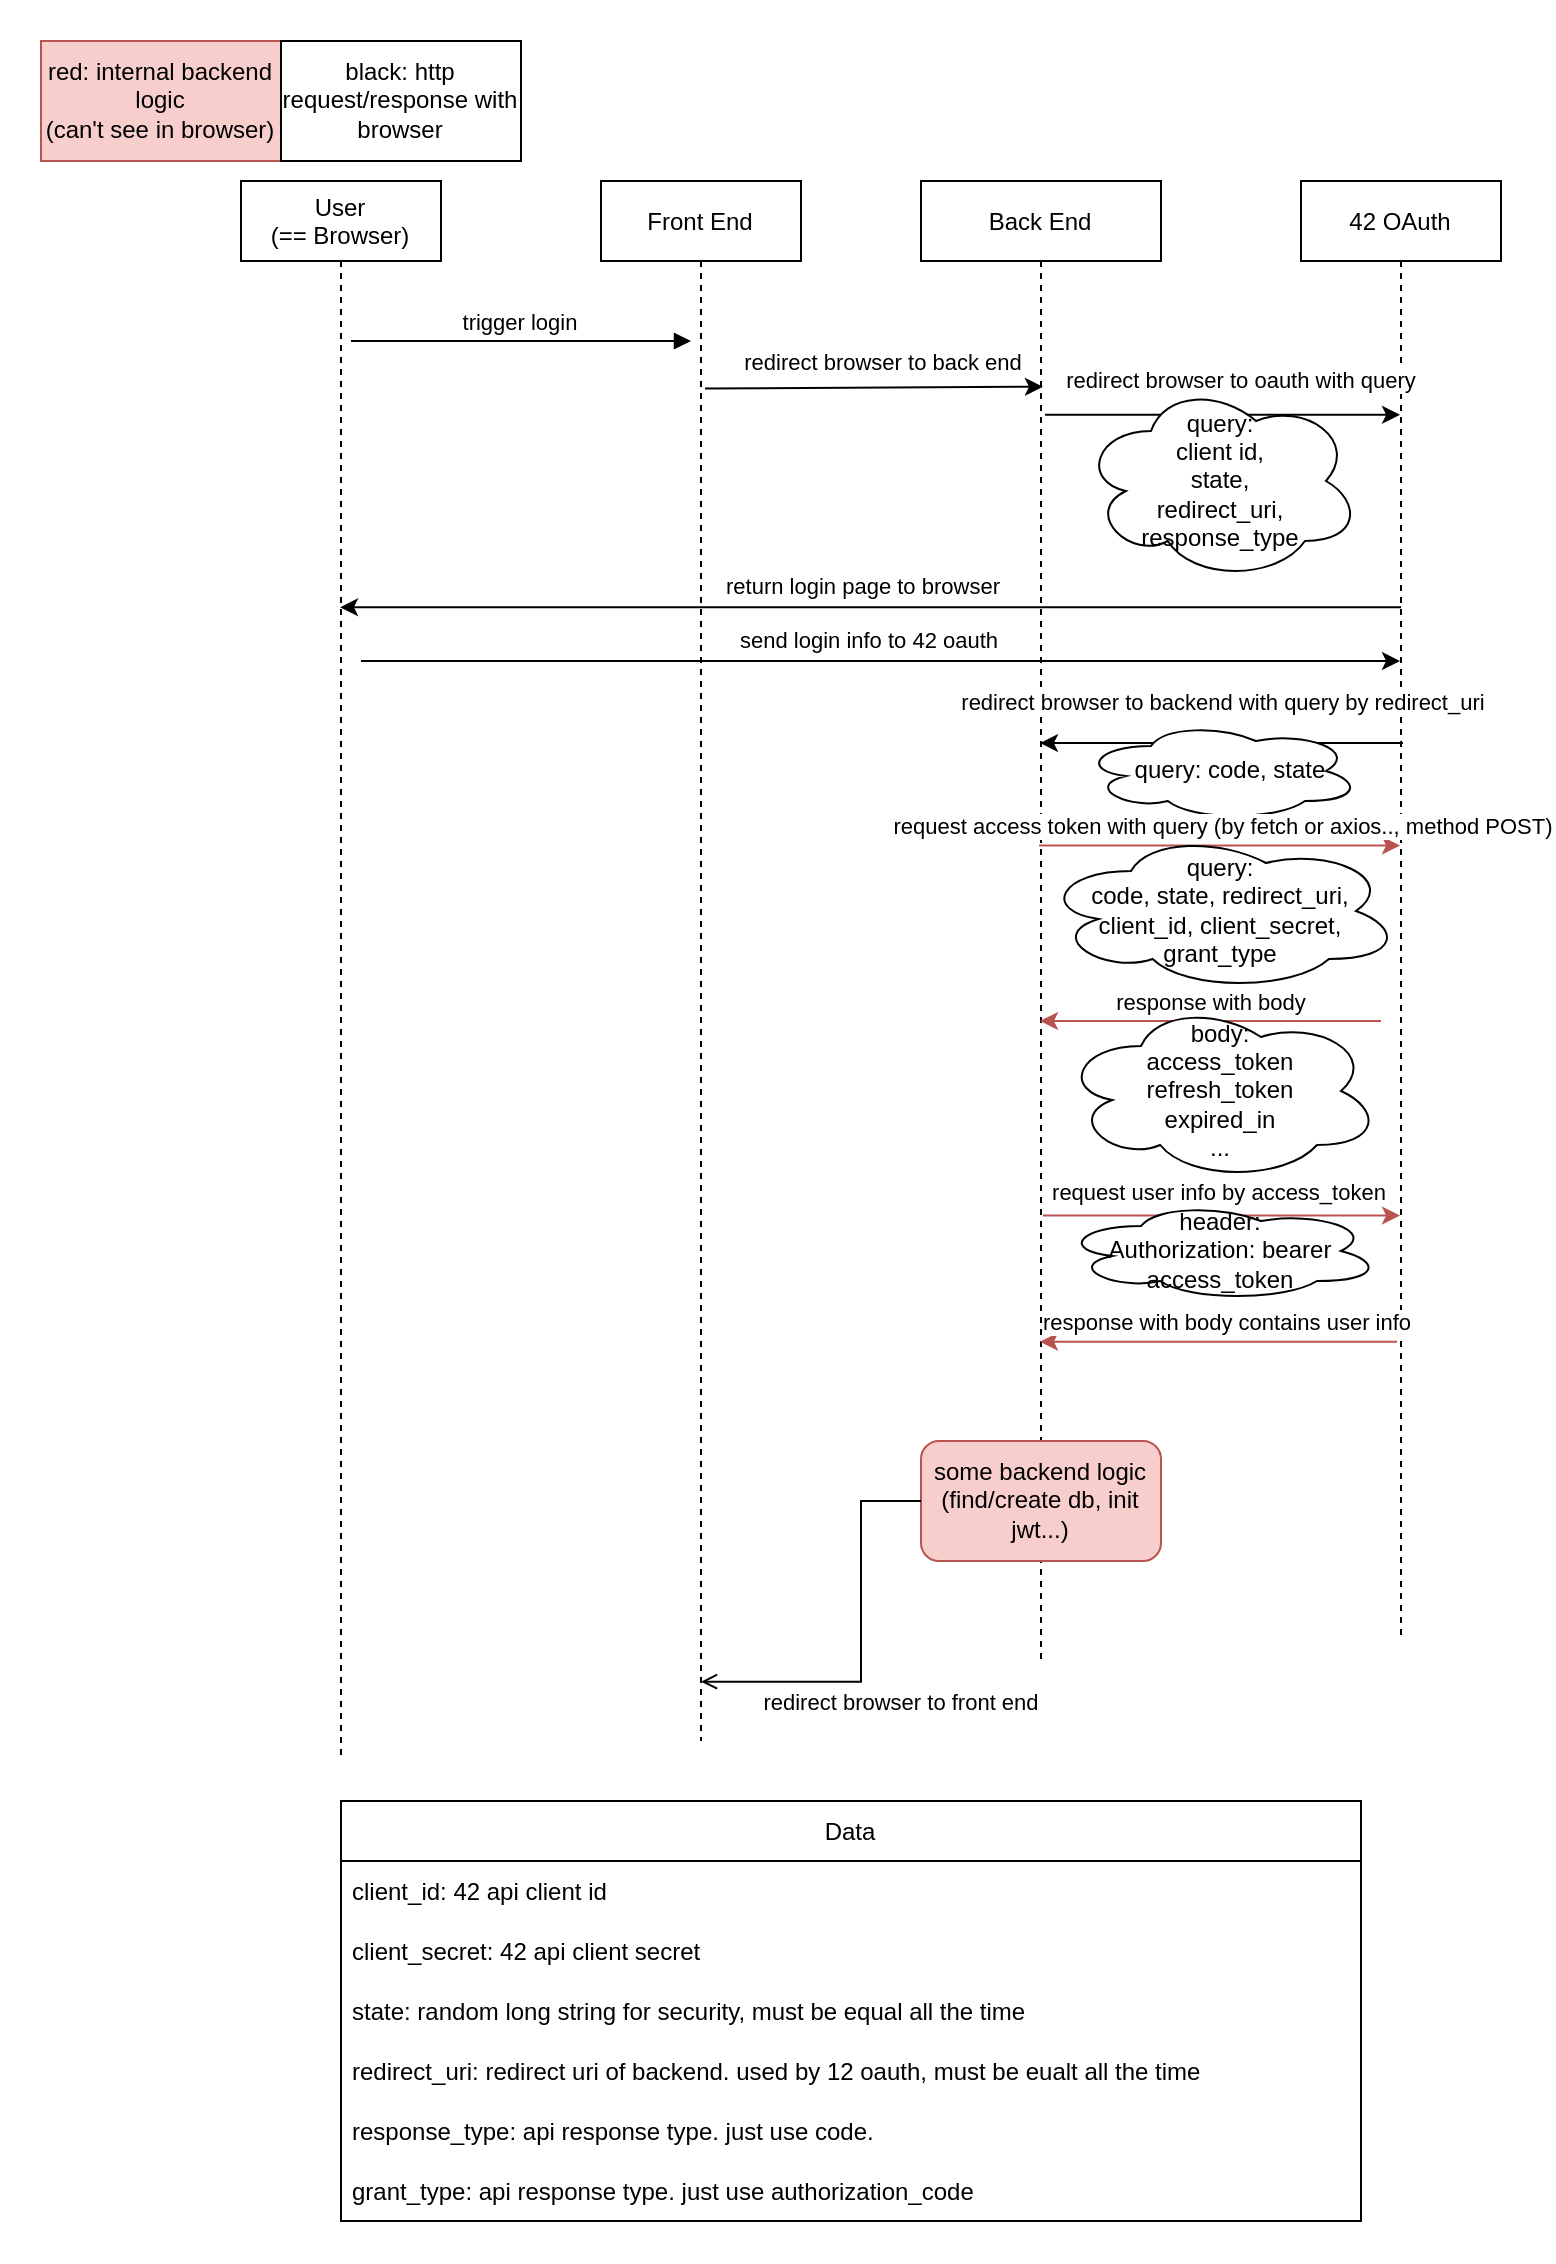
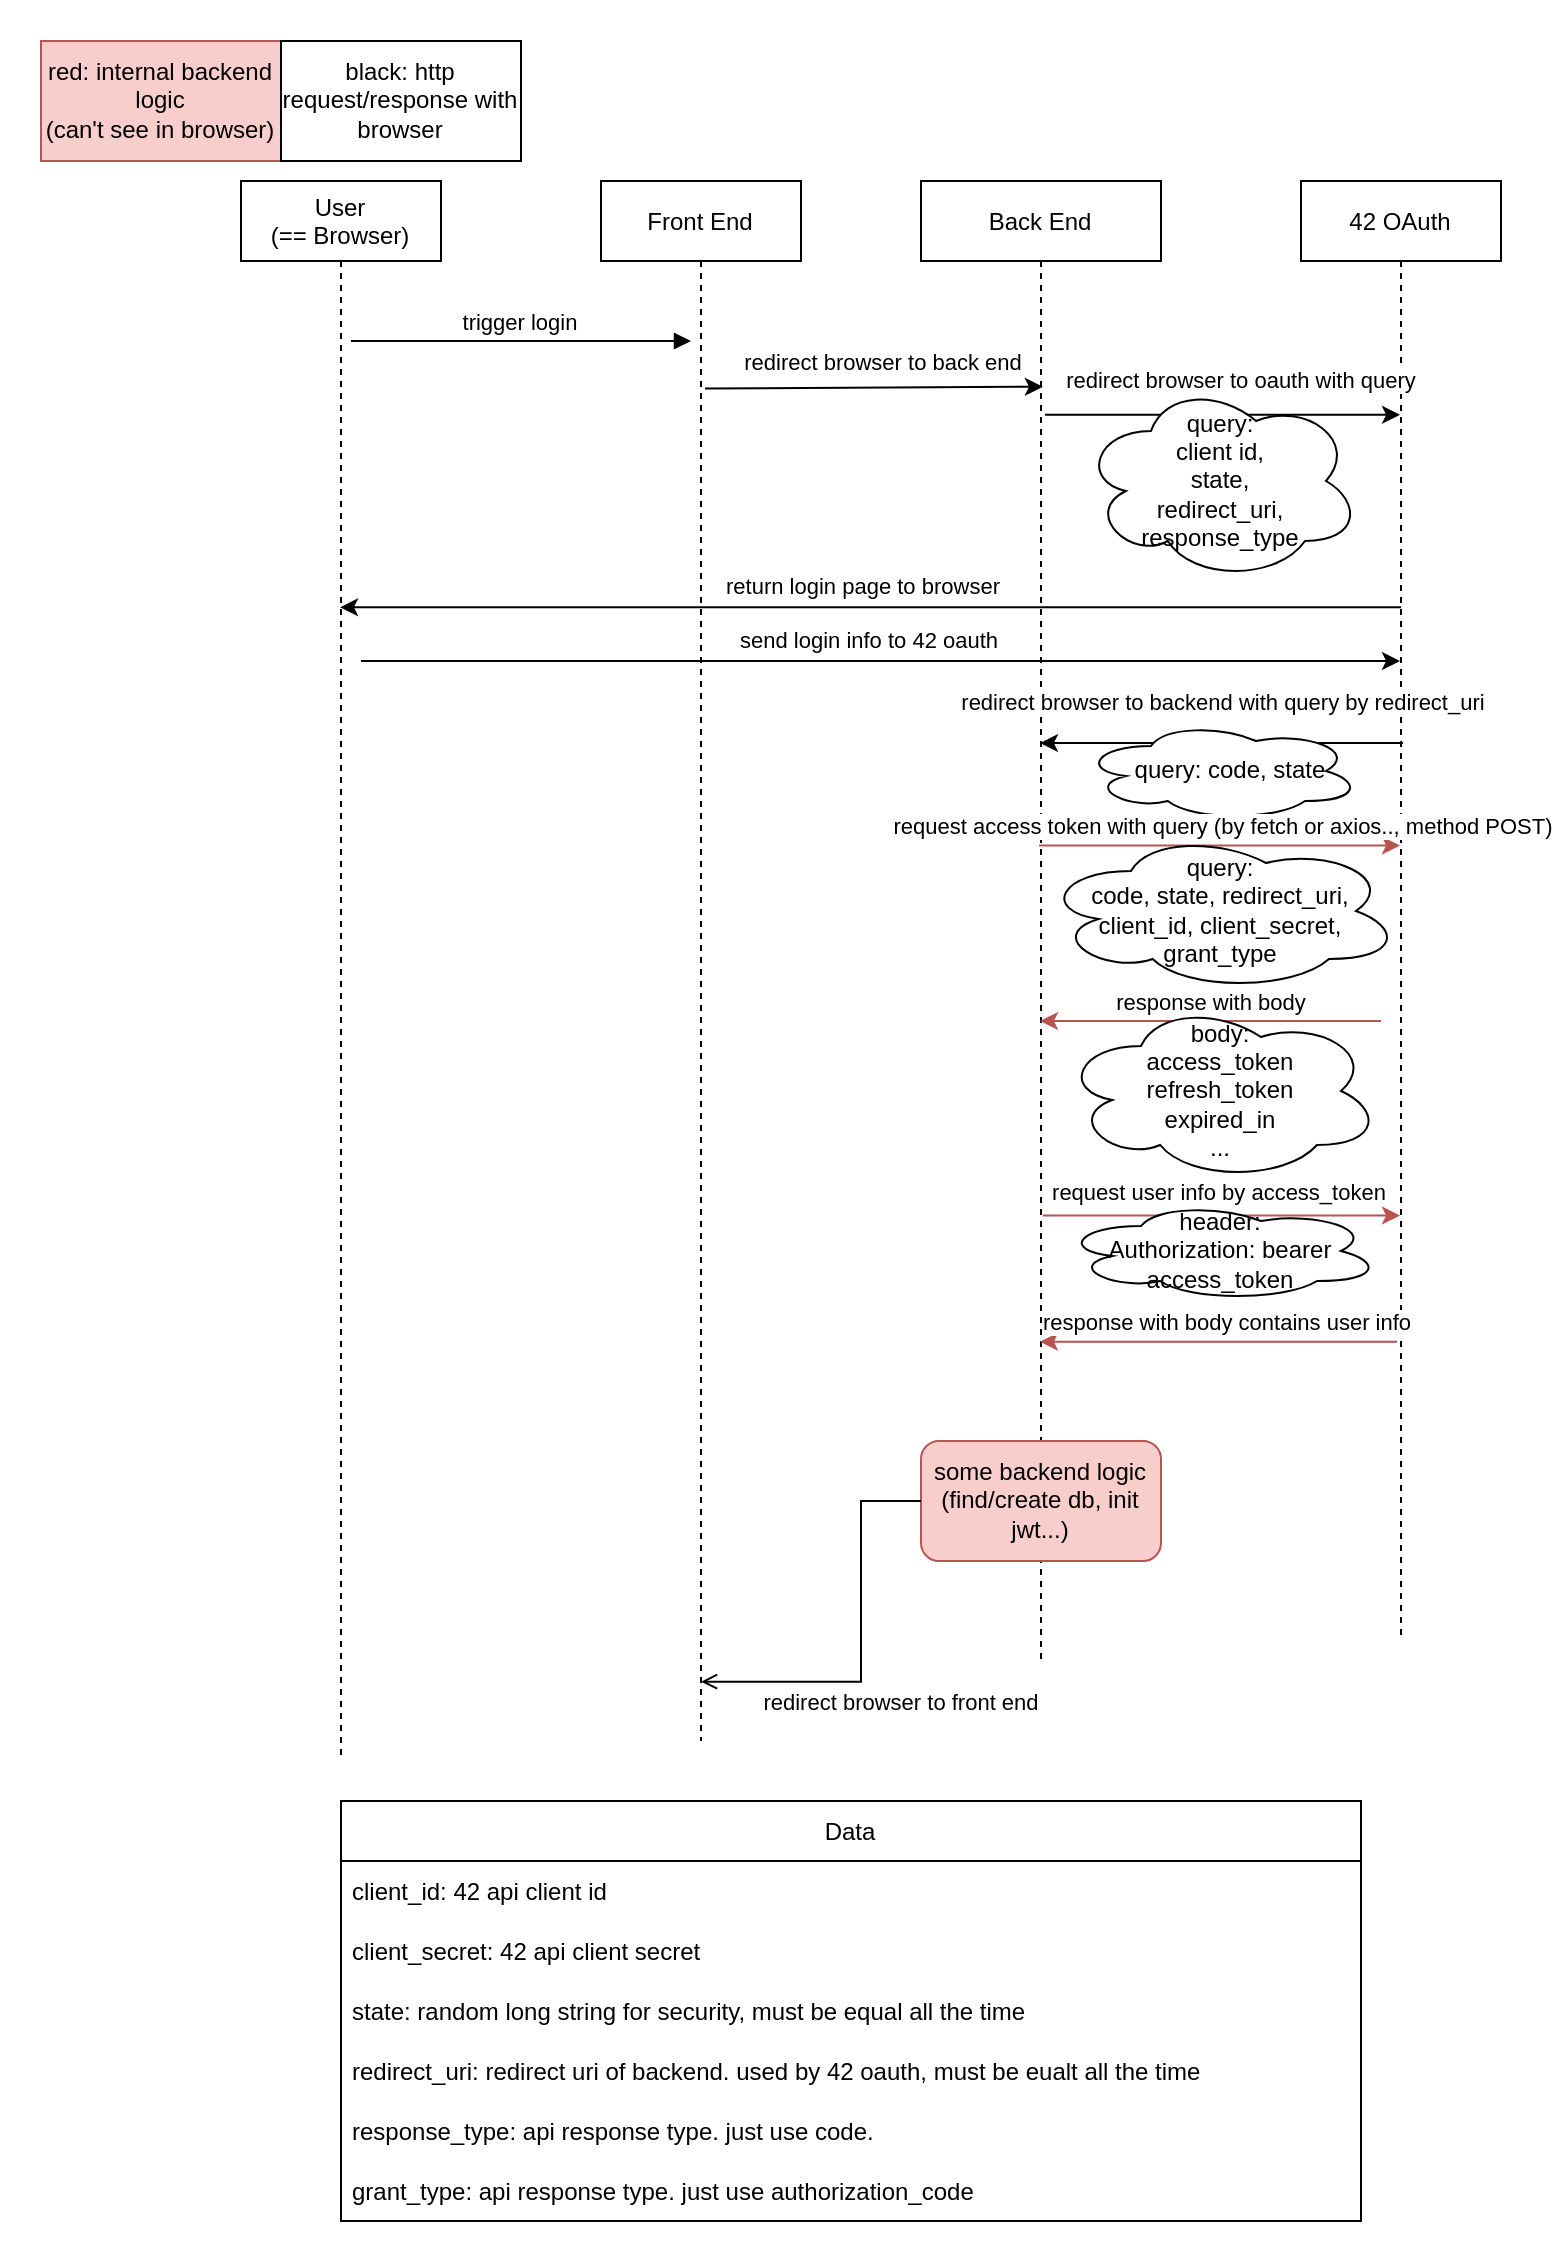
node "redirect_uri: redirect uri of backend. used by 12 oauth, must be eualt all the time": label "redirect_uri: redirect uri of backend. used by 12 oauth, must be eualt all the time" -> "redirect_uri: redirect uri of backend. used by 42 oauth, must be eualt all the time"
